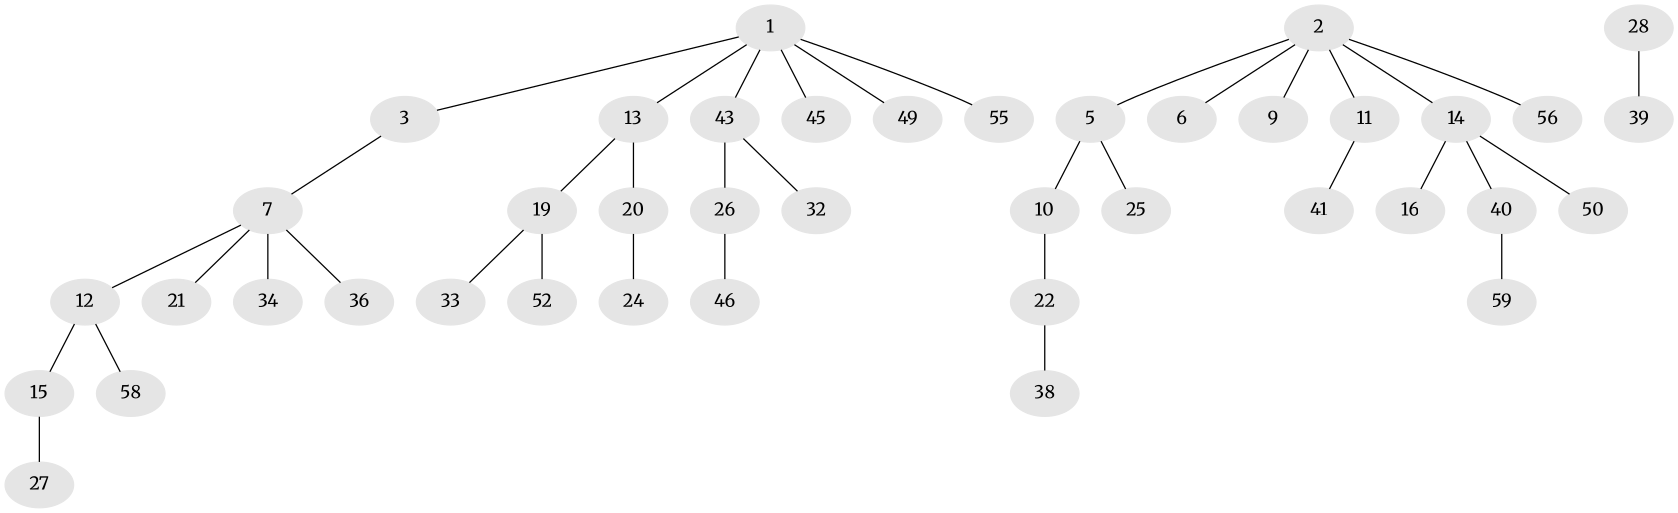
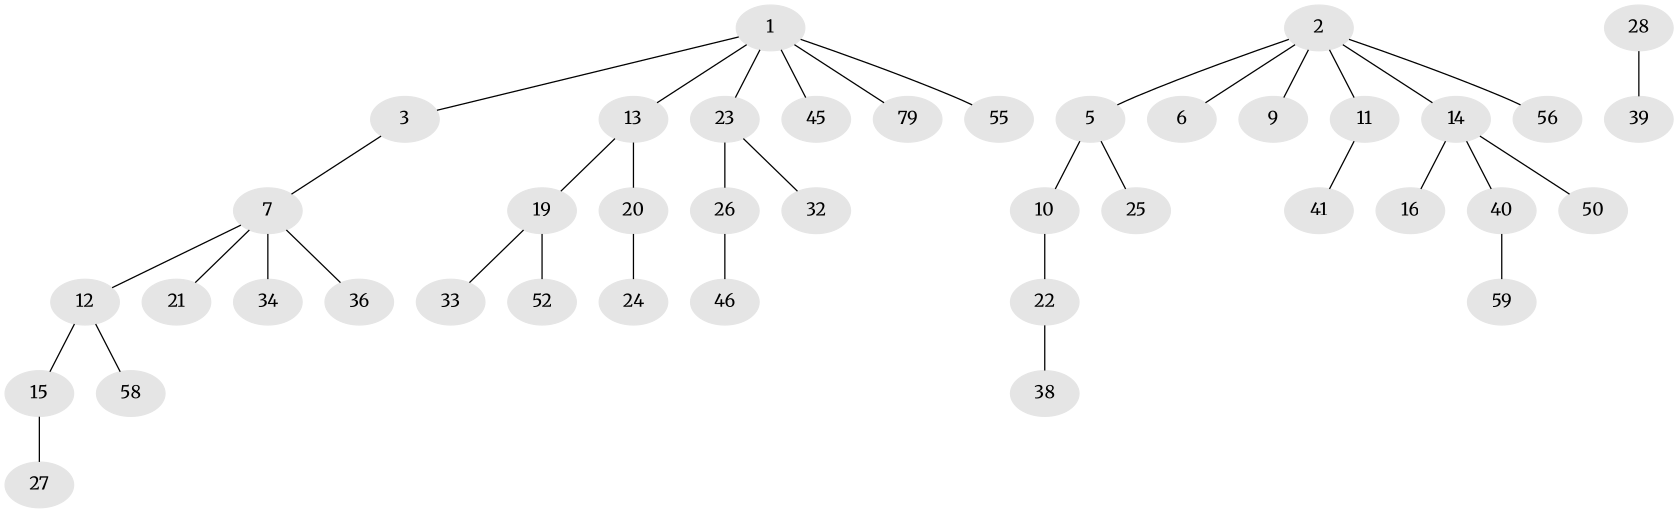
node "43": label "43" -> "23"
node "49": label "49" -> "79"
